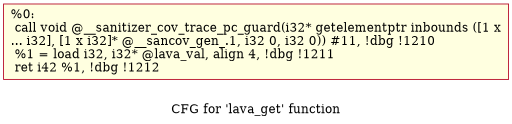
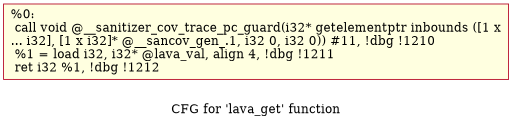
node "%0:": text "ret i42 %1, !dbg !1212" -> "ret i32 %1, !dbg !1212"
